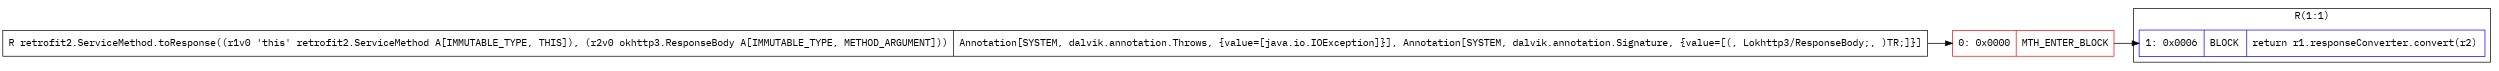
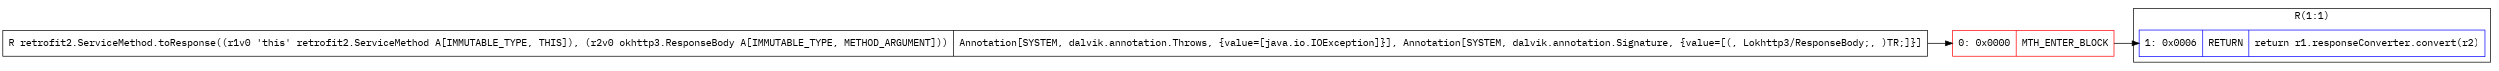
node "1: 0x0006": text "BLOCK" -> "RETURN"
